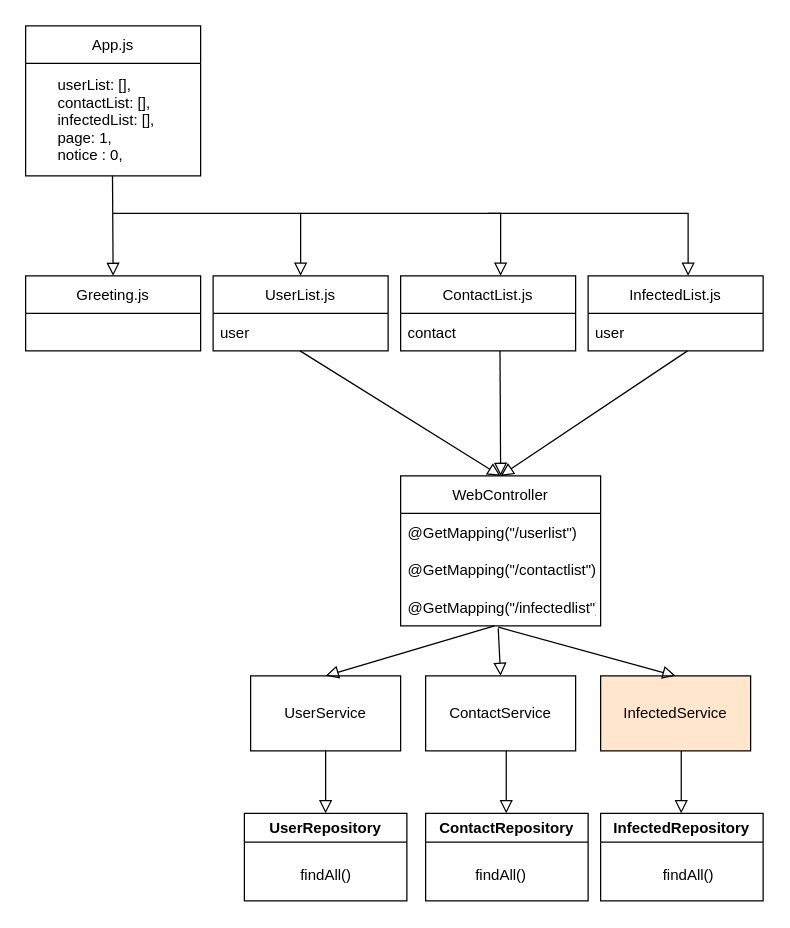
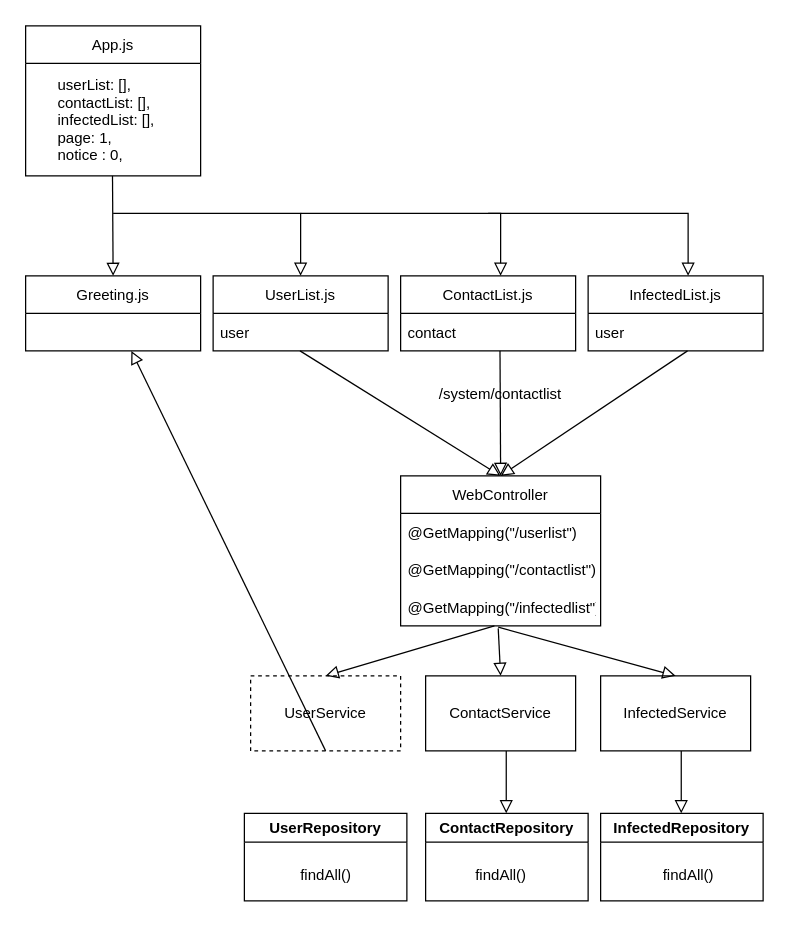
node "/system/contactlist": added
node "UserService": style solid -> dashed
node "InfectedService": fillcolor #ffe6cc -> #ffffff
edge "UserService" -> "UserRepository": now "UserService" -> "Greeting.js"
